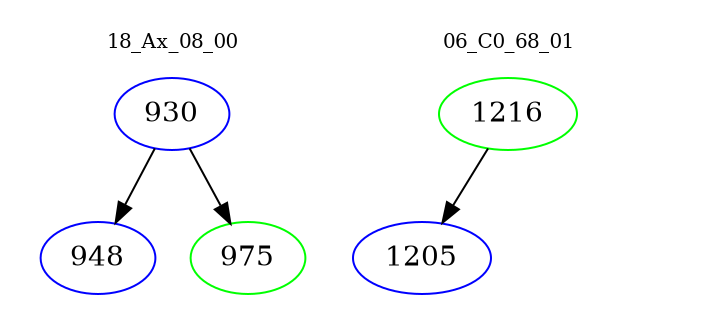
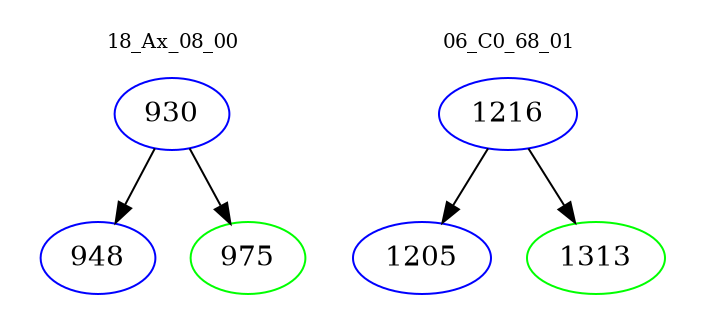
node "1216": color green -> blue
node "1313": added
